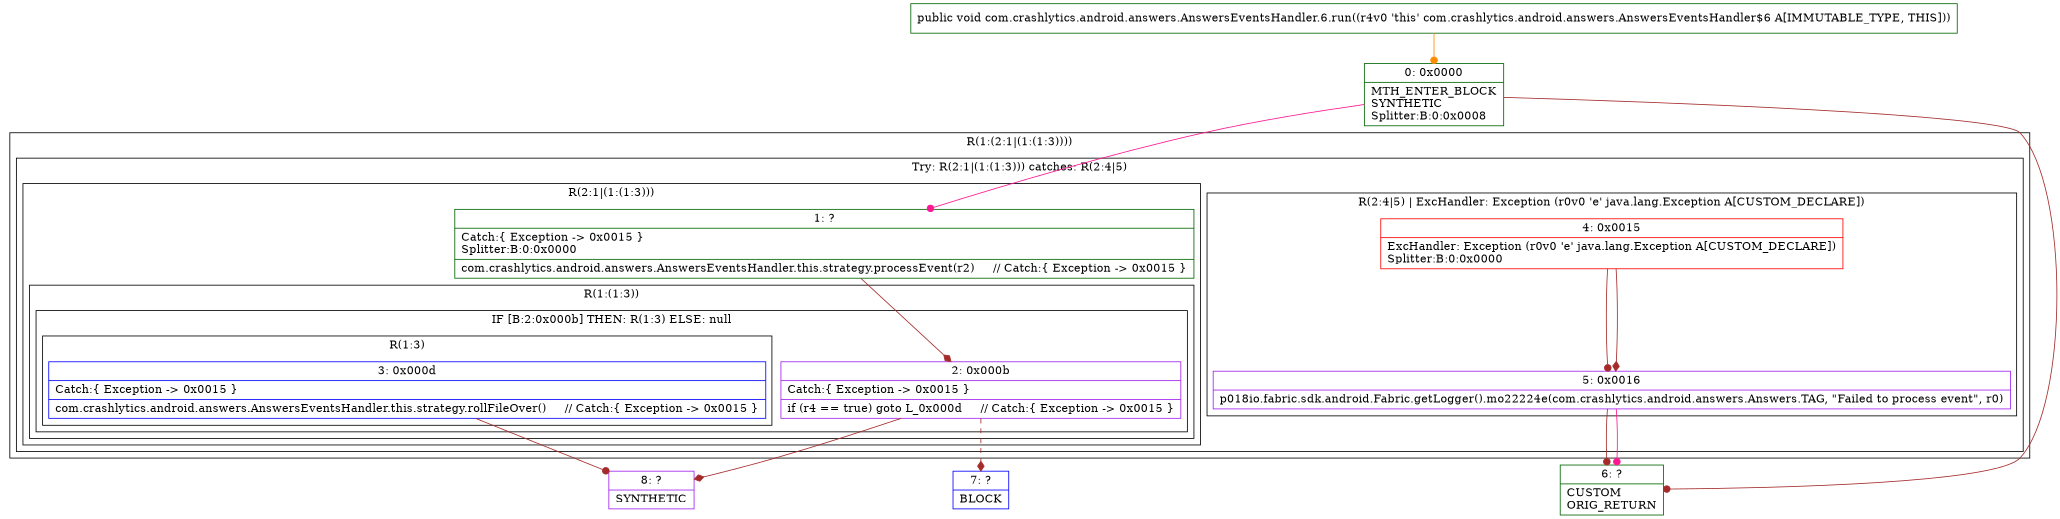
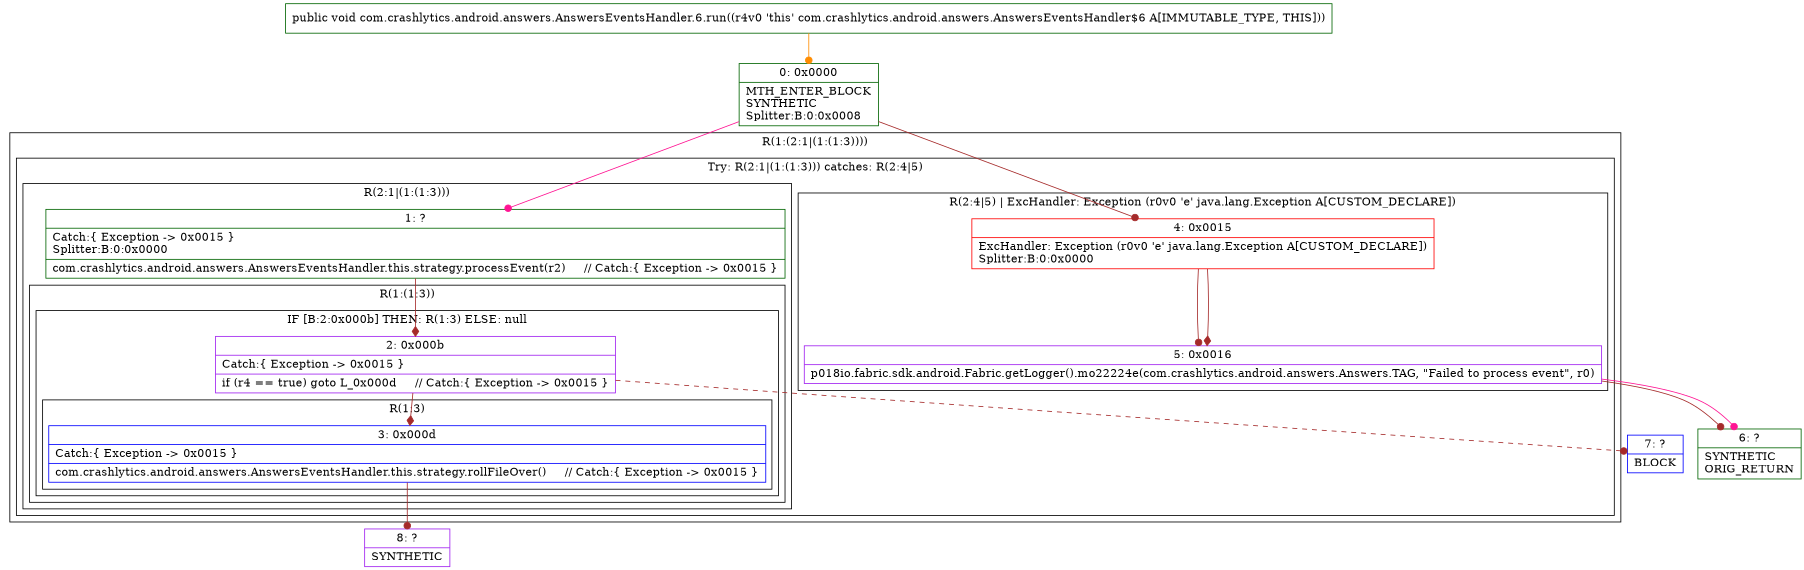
edge "0: 0x0000" -> "6: ?": now "0: 0x0000" -> "4: 0x0015"
edge "2: 0x000b" -> "7: ?": arrowhead diamond -> dot
edge "2: 0x000b" -> "8: ?": now "2: 0x000b" -> "3: 0x000d"
node "6: ?": text "CUSTOM" -> "SYNTHETIC"
